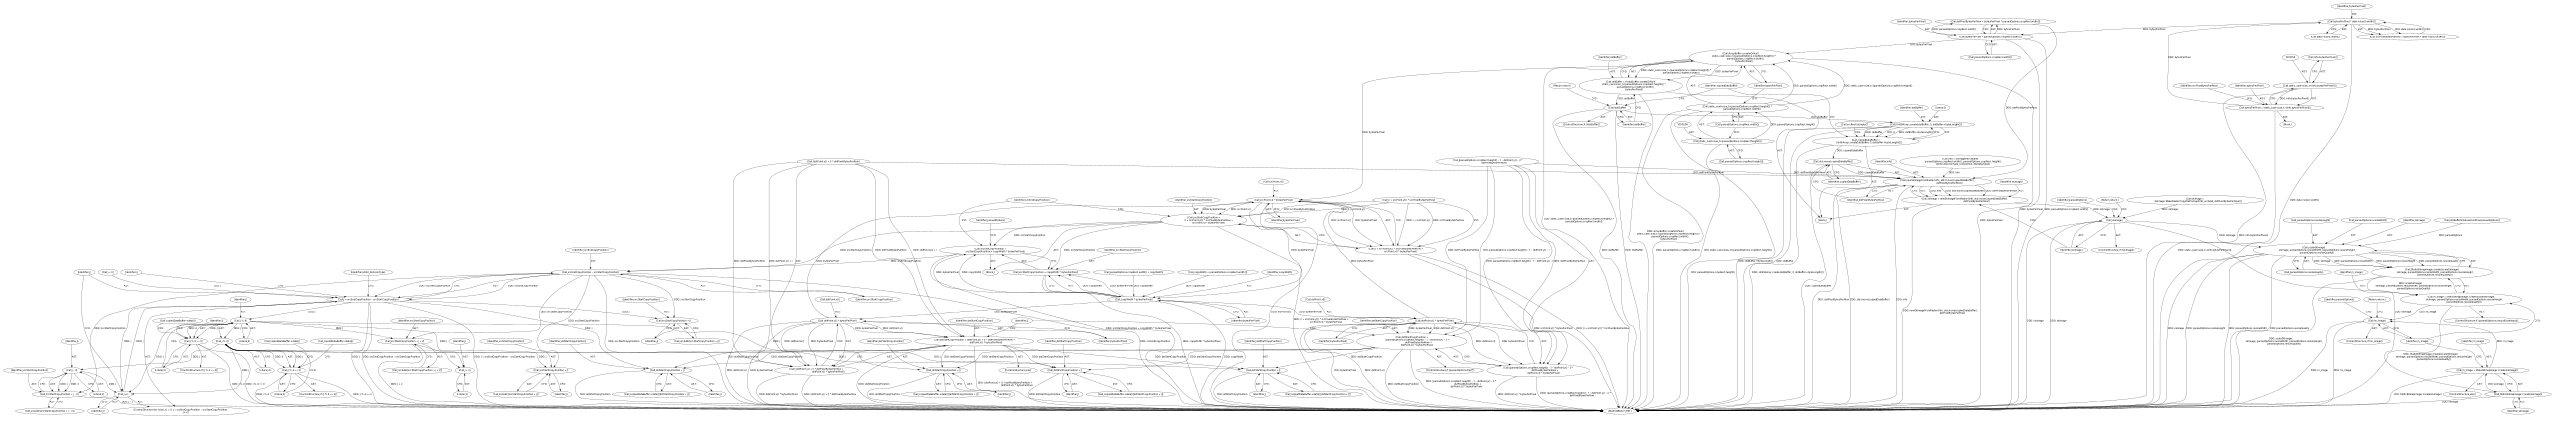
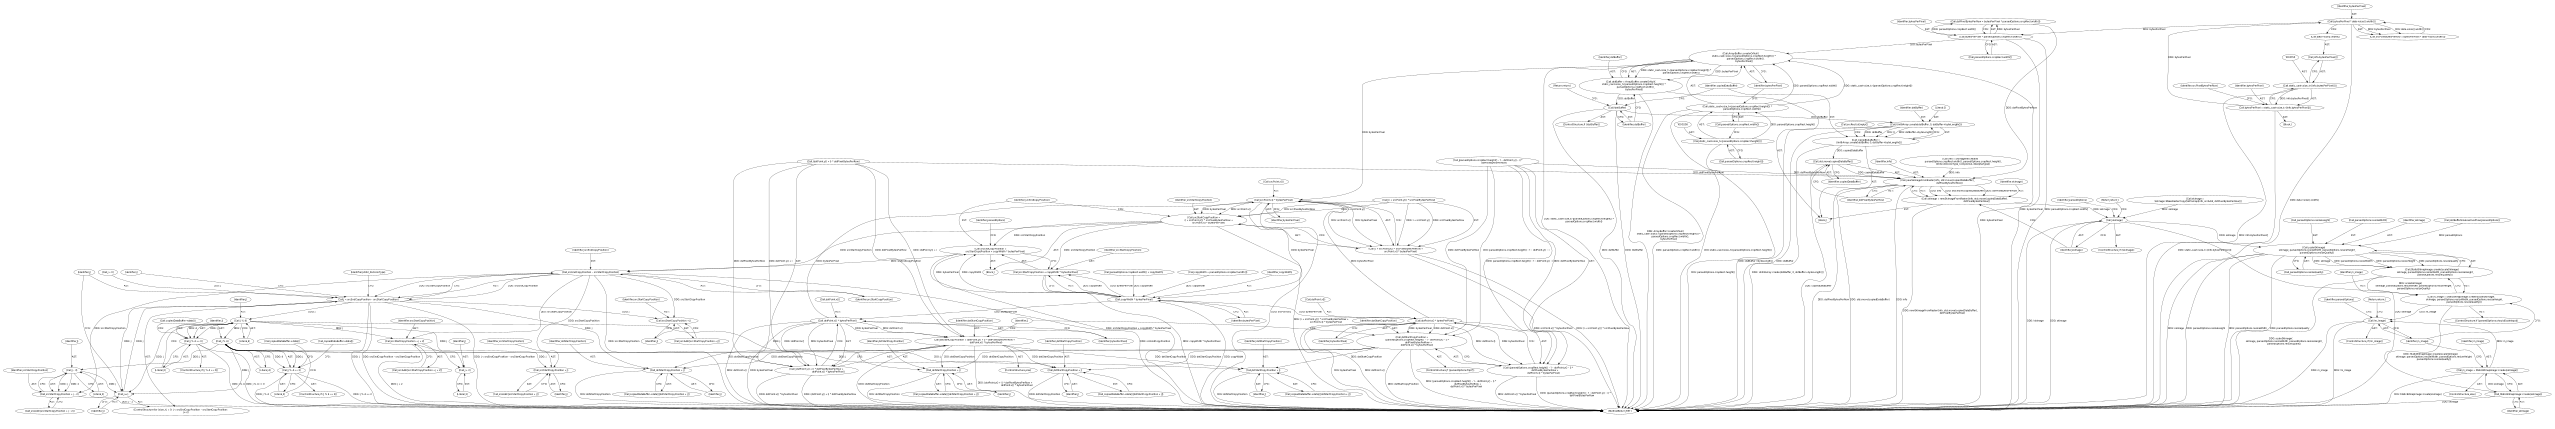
edge "(Call,data->size().width())" -> "(Call,bytesPerPixel * data->size().width())": now "(Call,data->size().width())" -> "(Call,info.bytesPerPixel())"
